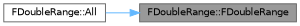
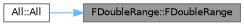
node "FDoubleRange::All": label "FDoubleRange::All" -> "All::All"
